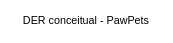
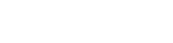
node "DER conceitual - PawPets": removed
